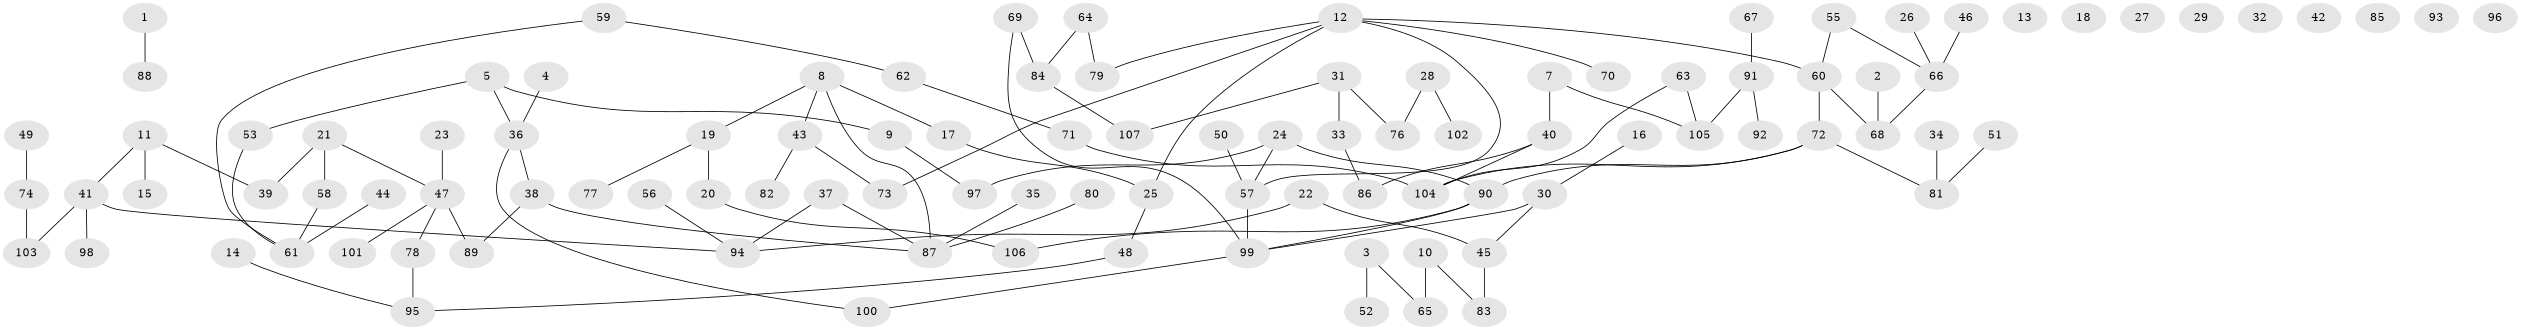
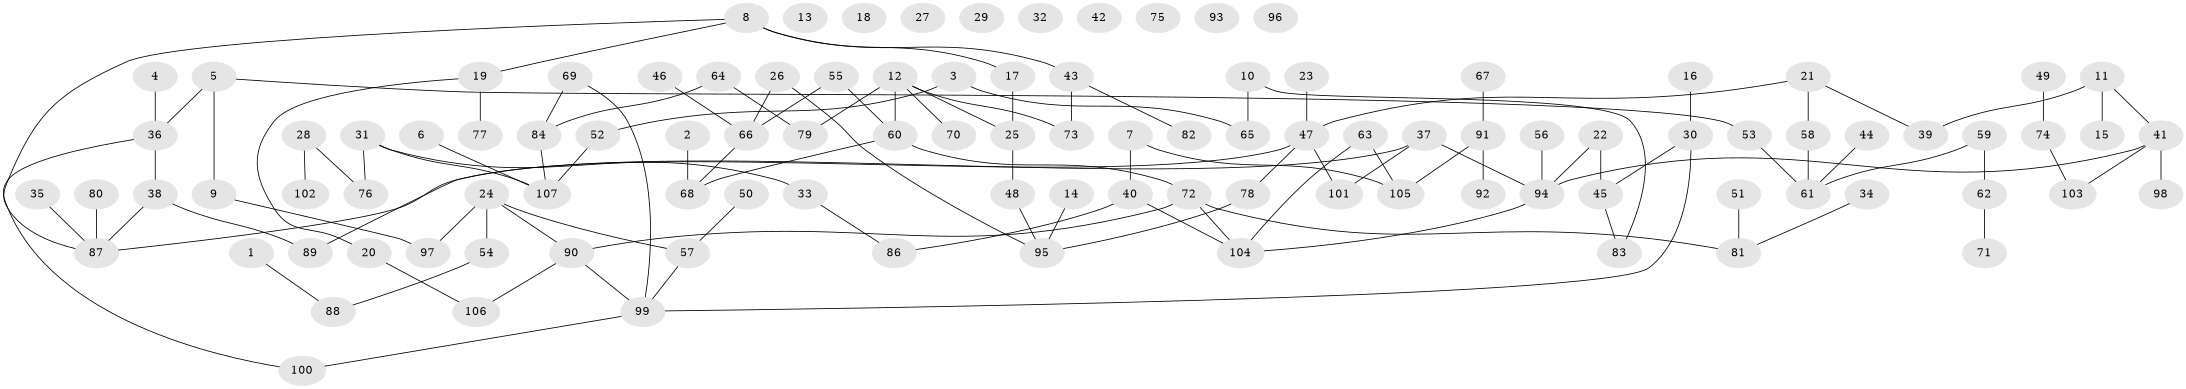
node "85": label "85" -> "75"
node "6": added
edge "12" -- "57": removed
edge "52" -- "107": added
edge "71" -- "104": now "94" -- "104"
edge "37" -- "101": added
edge "26" -- "95": added
node "54": added
